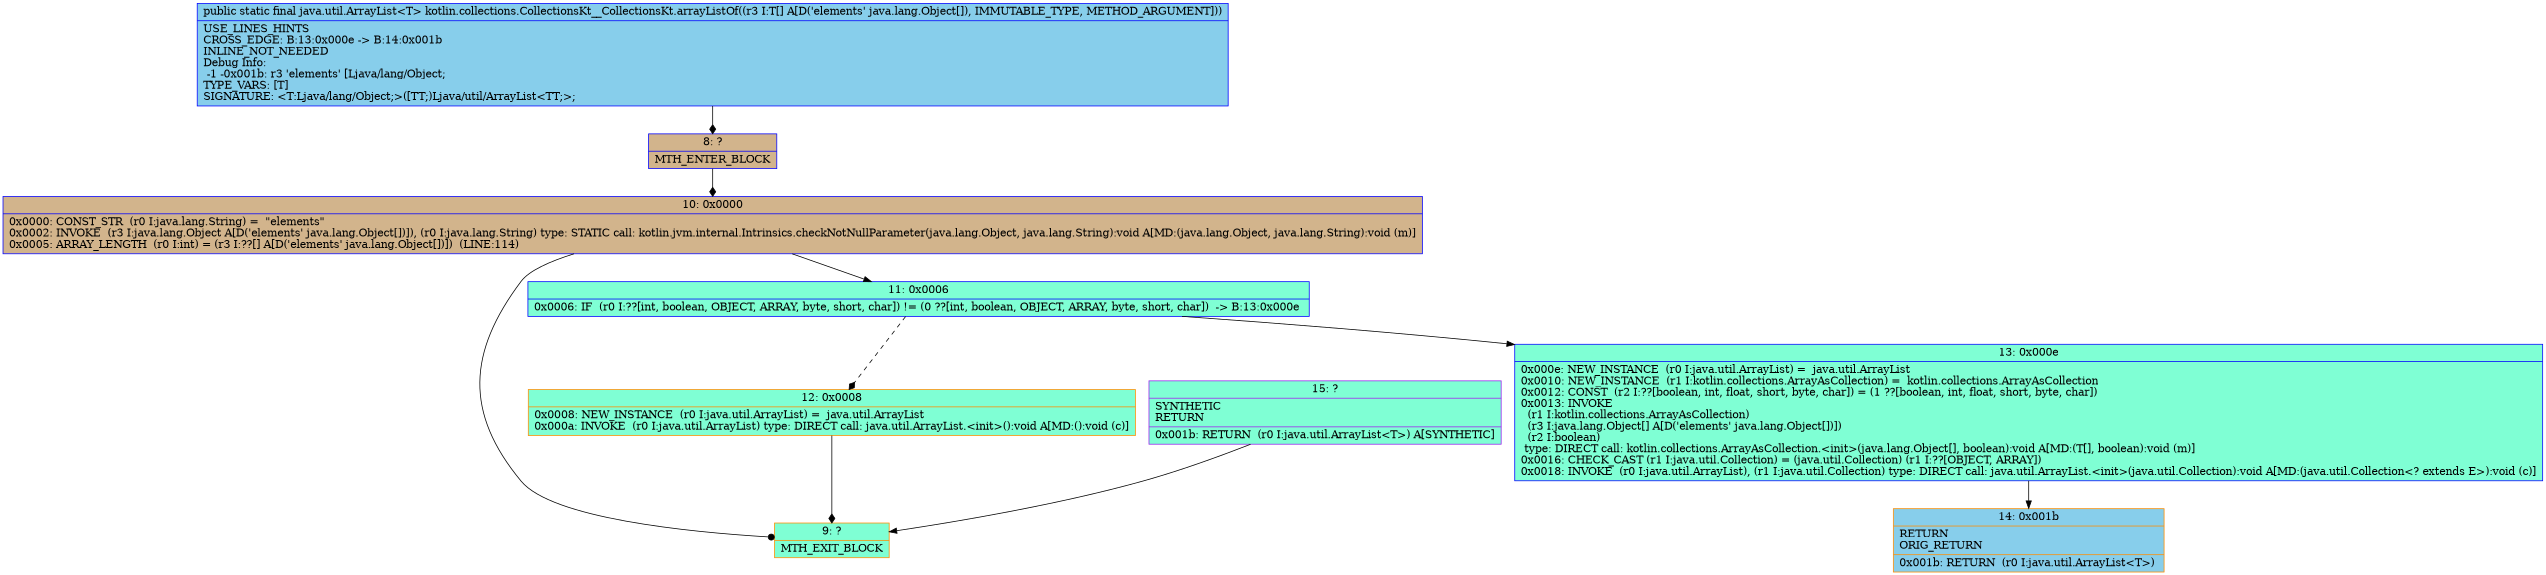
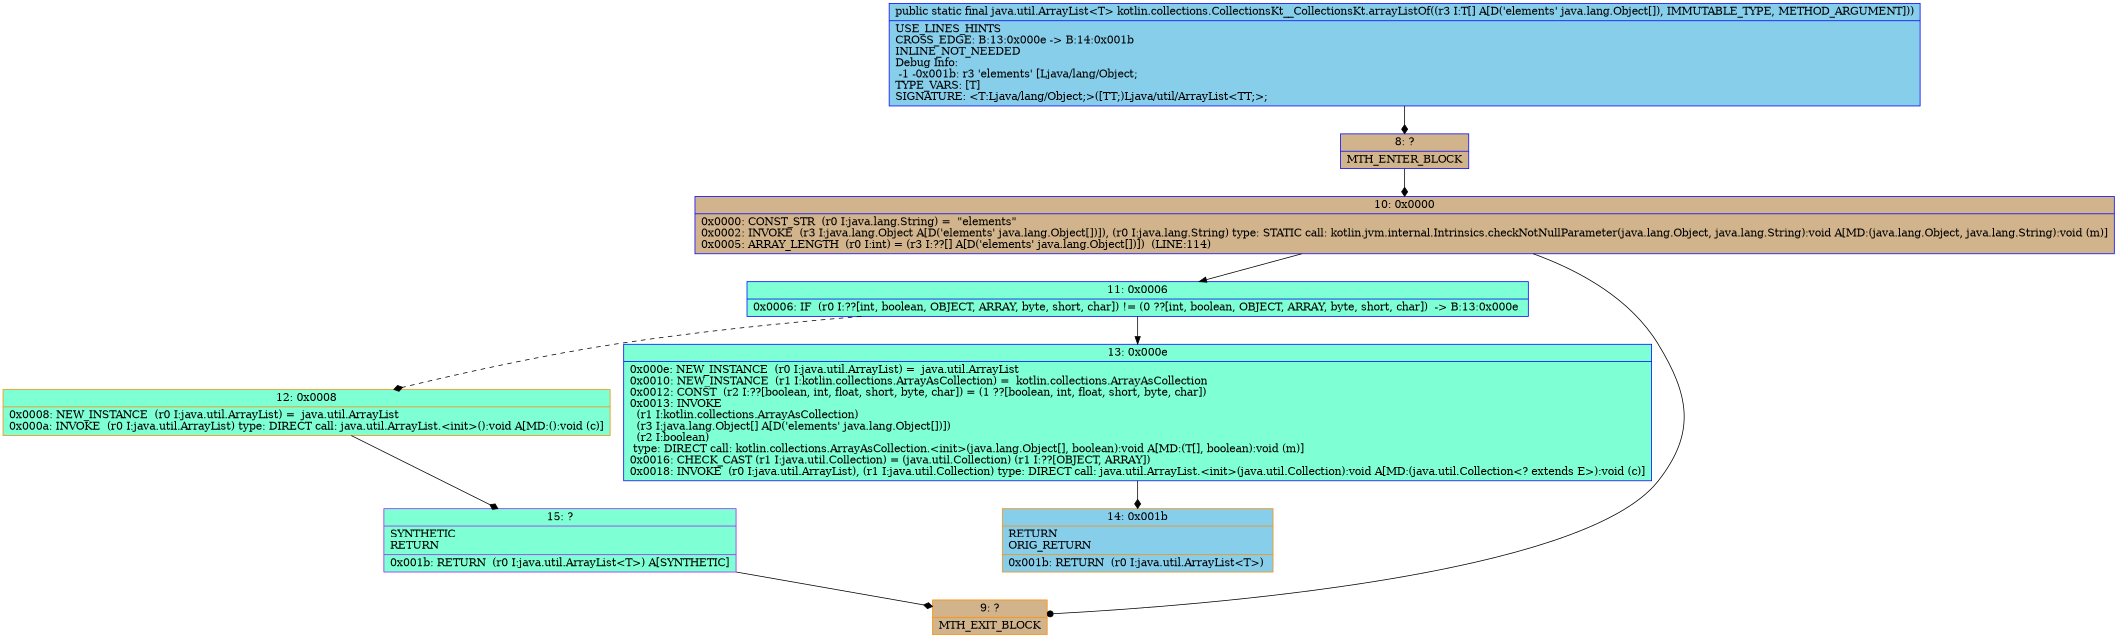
edge "12: 0x0008" -> "9: ?": now "12: 0x0008" -> "15: ?"
edge "13: 0x000e" -> "14: 0x001b": arrowhead normal -> diamond
edge "15: ?" -> "9: ?": arrowhead normal -> diamond
node "9: ?": fillcolor aquamarine -> tan
